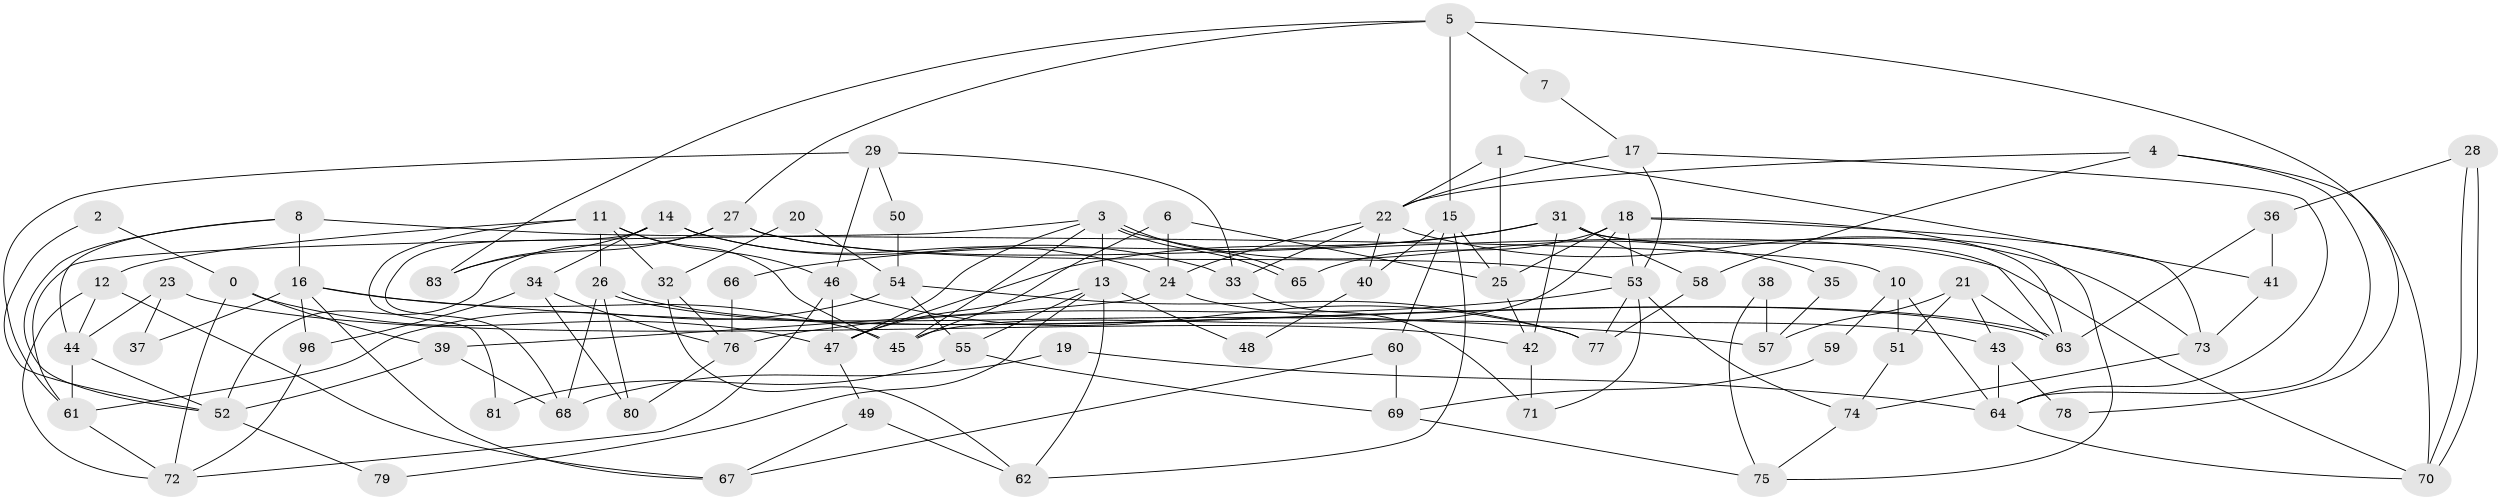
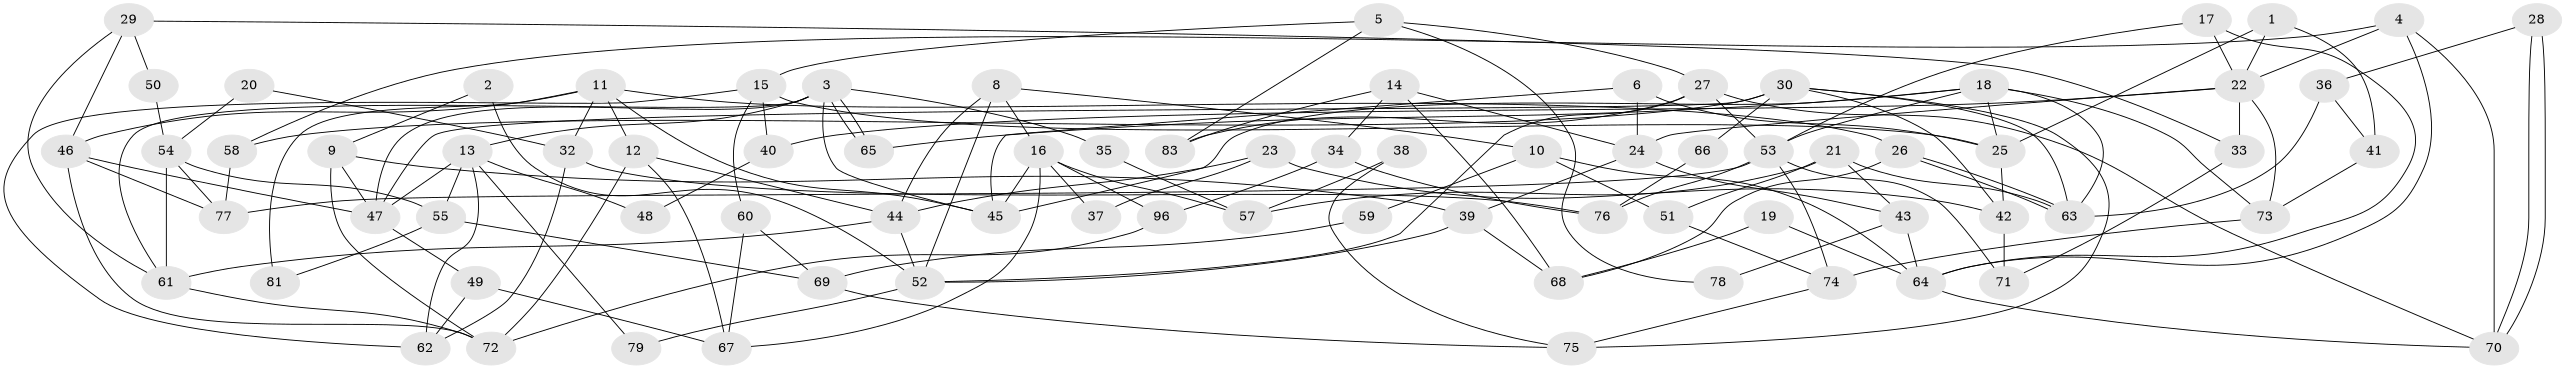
node "7": removed
node "31": label "31" -> "30"
edge "14" -- "33": removed
node "0": label "0" -> "9"
node "80": removed
